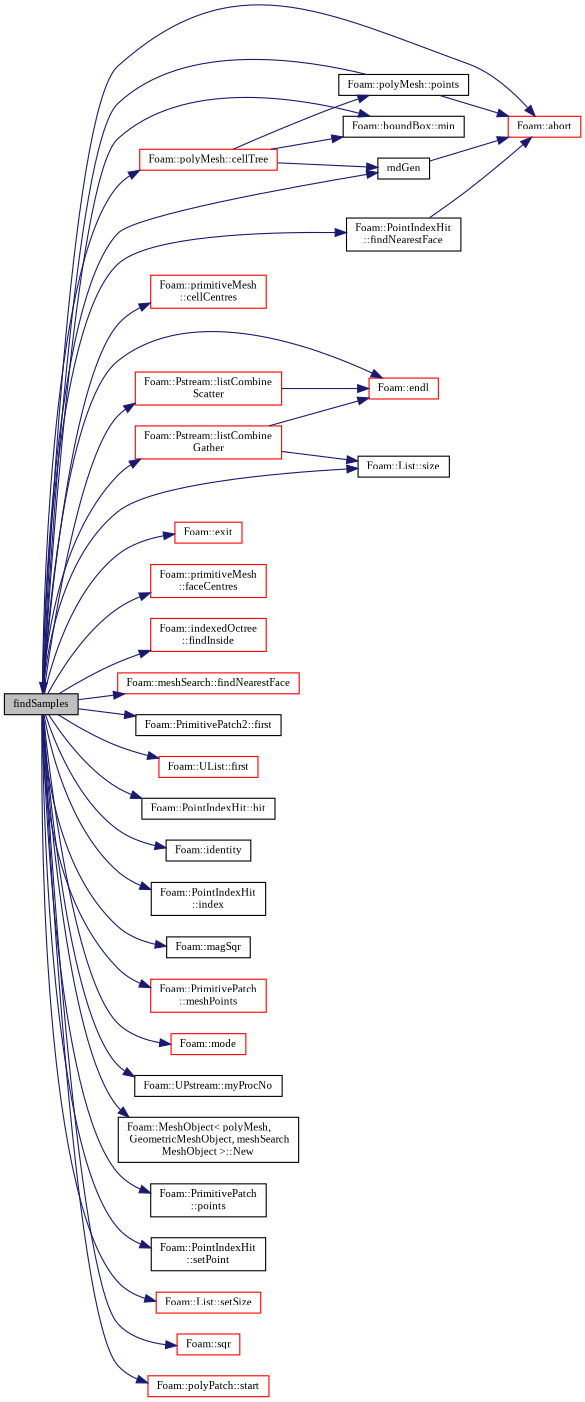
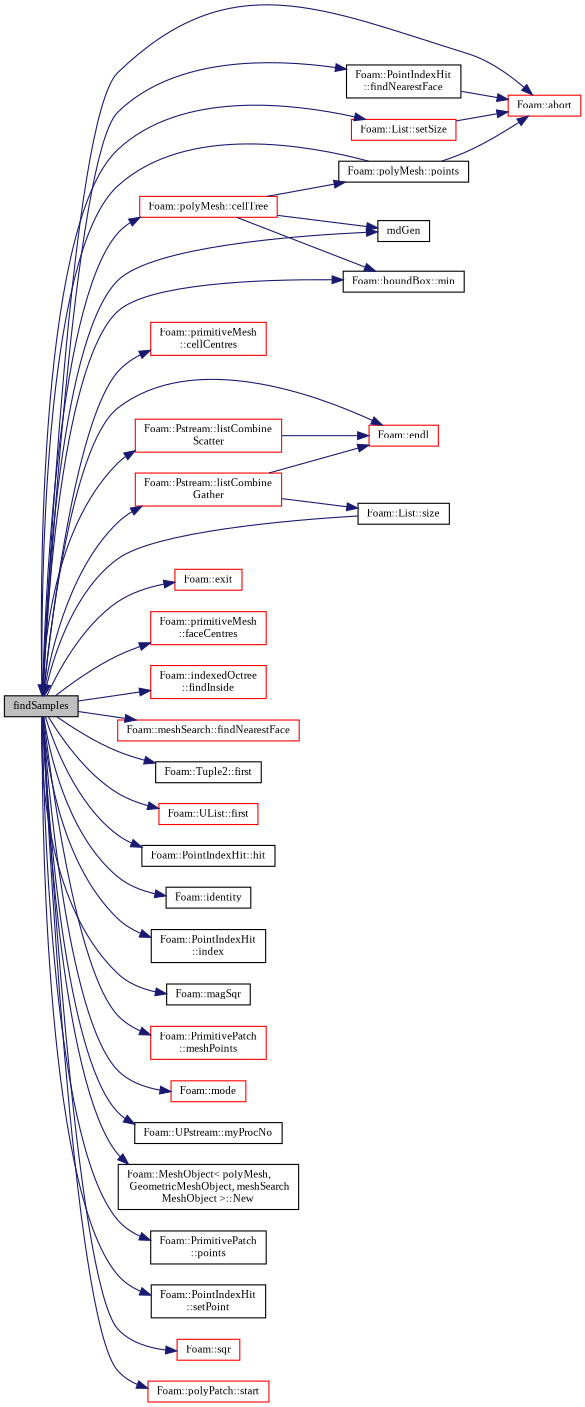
edge "rndGen" -> "Foam::abort": now "Foam::List::setSize" -> "Foam::abort"
edge "findSamples" -> "Foam::List::size": reversed
node "Foam::PrimitivePatch2::first": label "Foam::PrimitivePatch2::first" -> "Foam::Tuple2::first"
